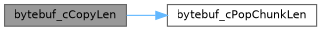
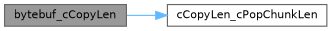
node "bytebuf_cPopChunkLen": label "bytebuf_cPopChunkLen" -> "cCopyLen_cPopChunkLen"
